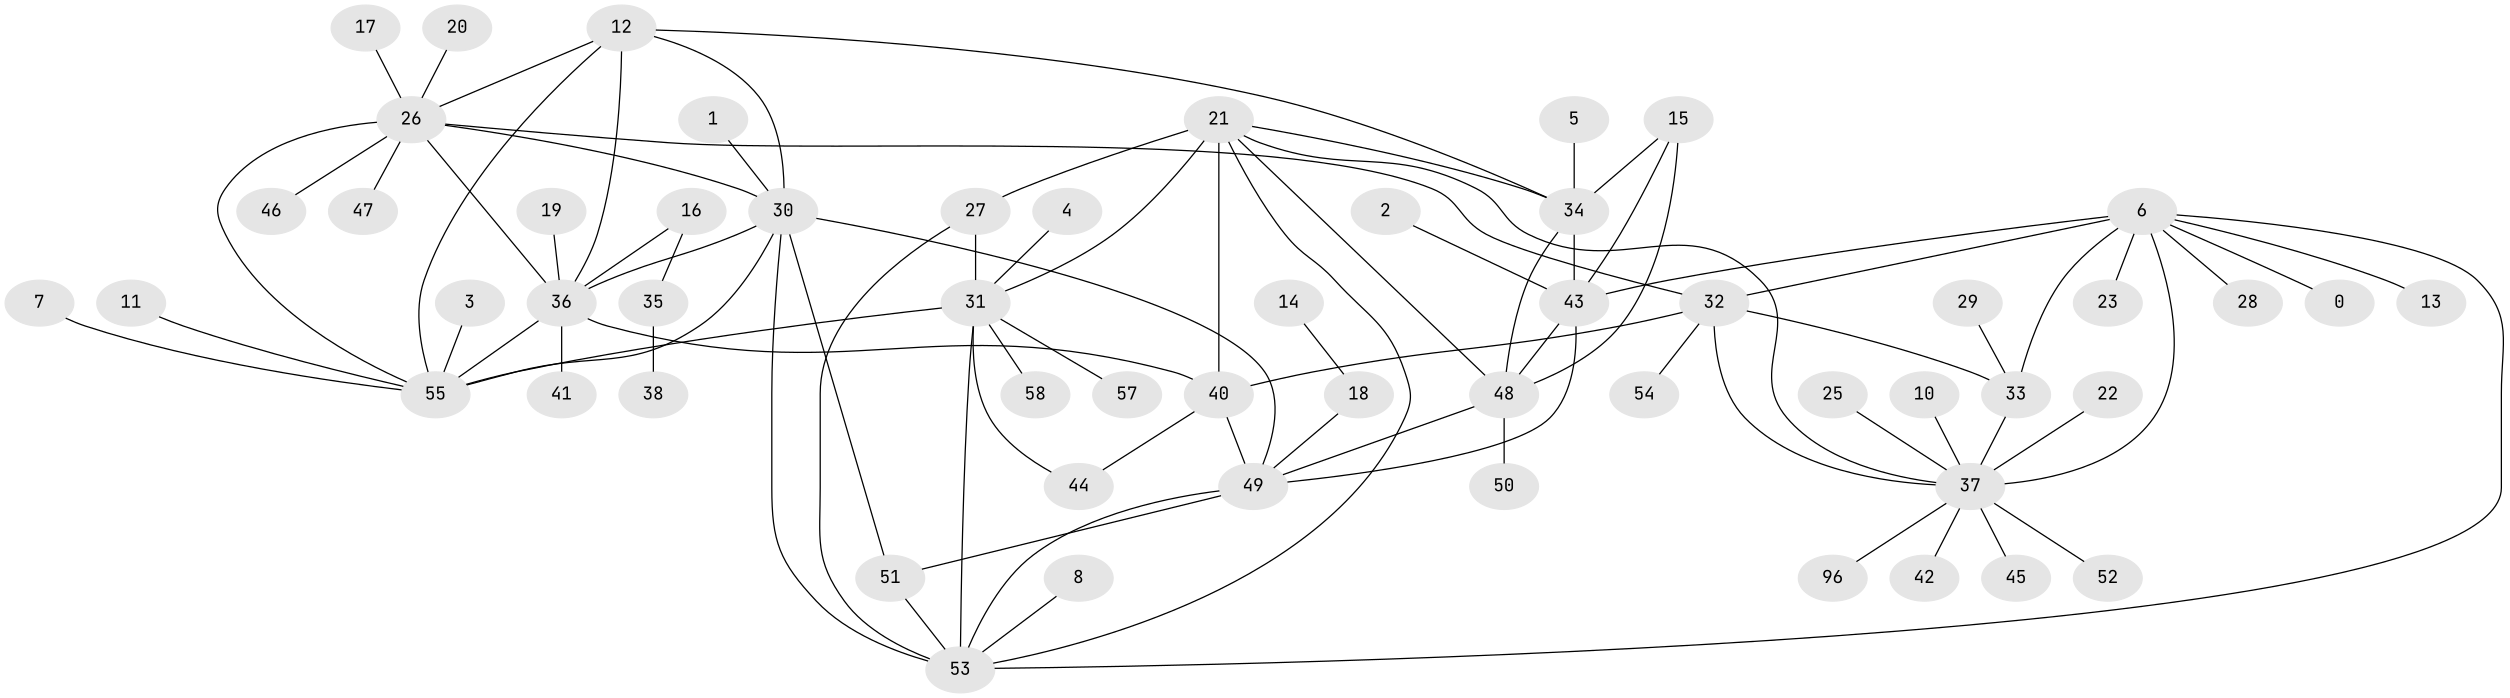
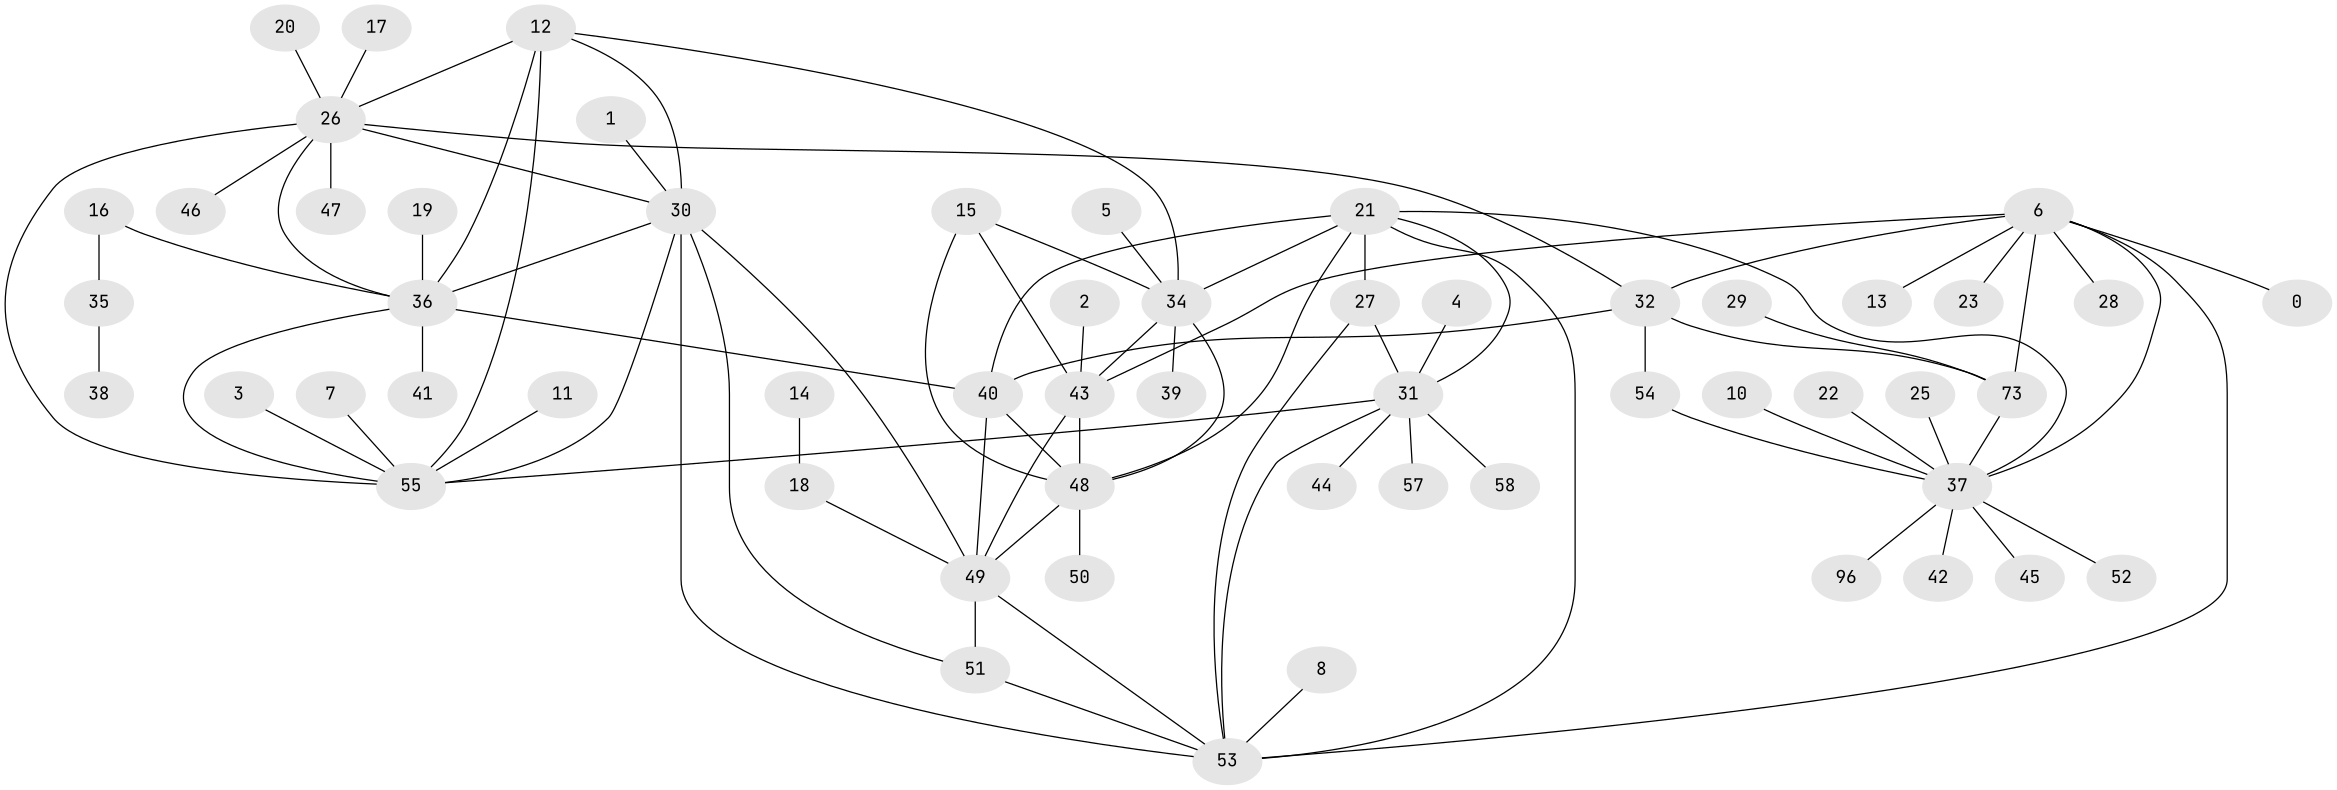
node "39": added
node "33": label "33" -> "73"
edge "40" -- "44": now "40" -- "48"
edge "32" -- "37": now "54" -- "37"
